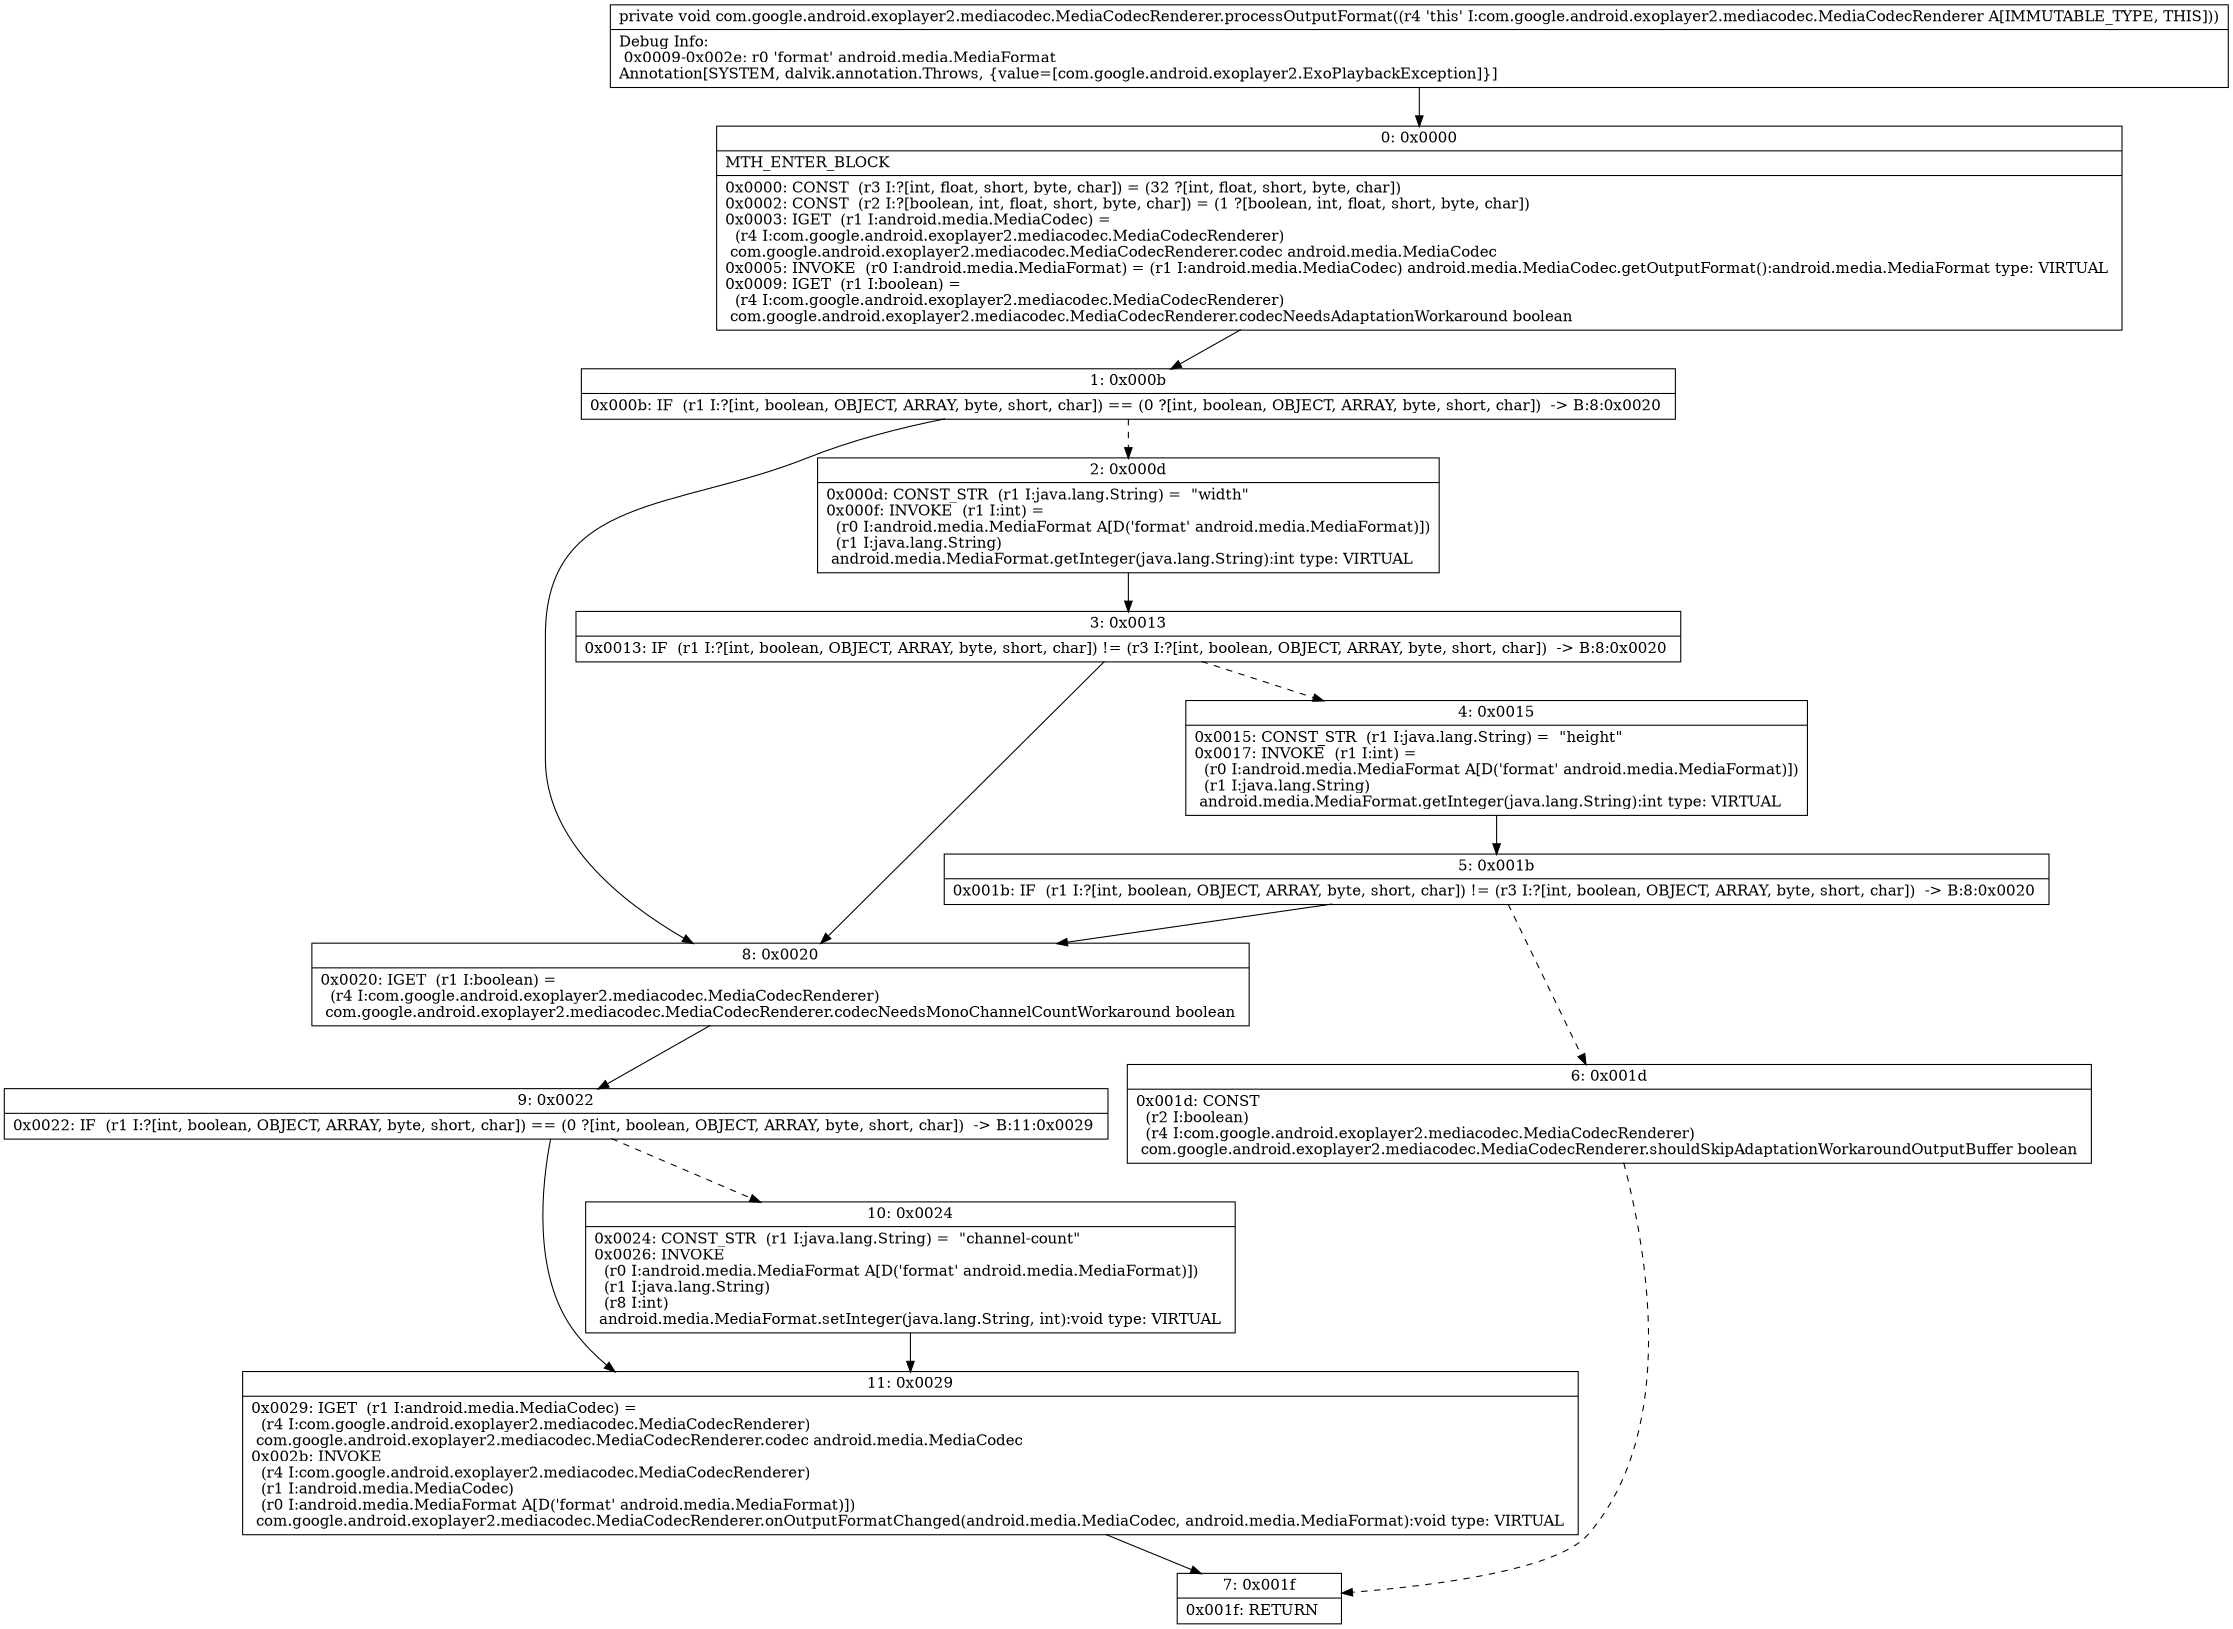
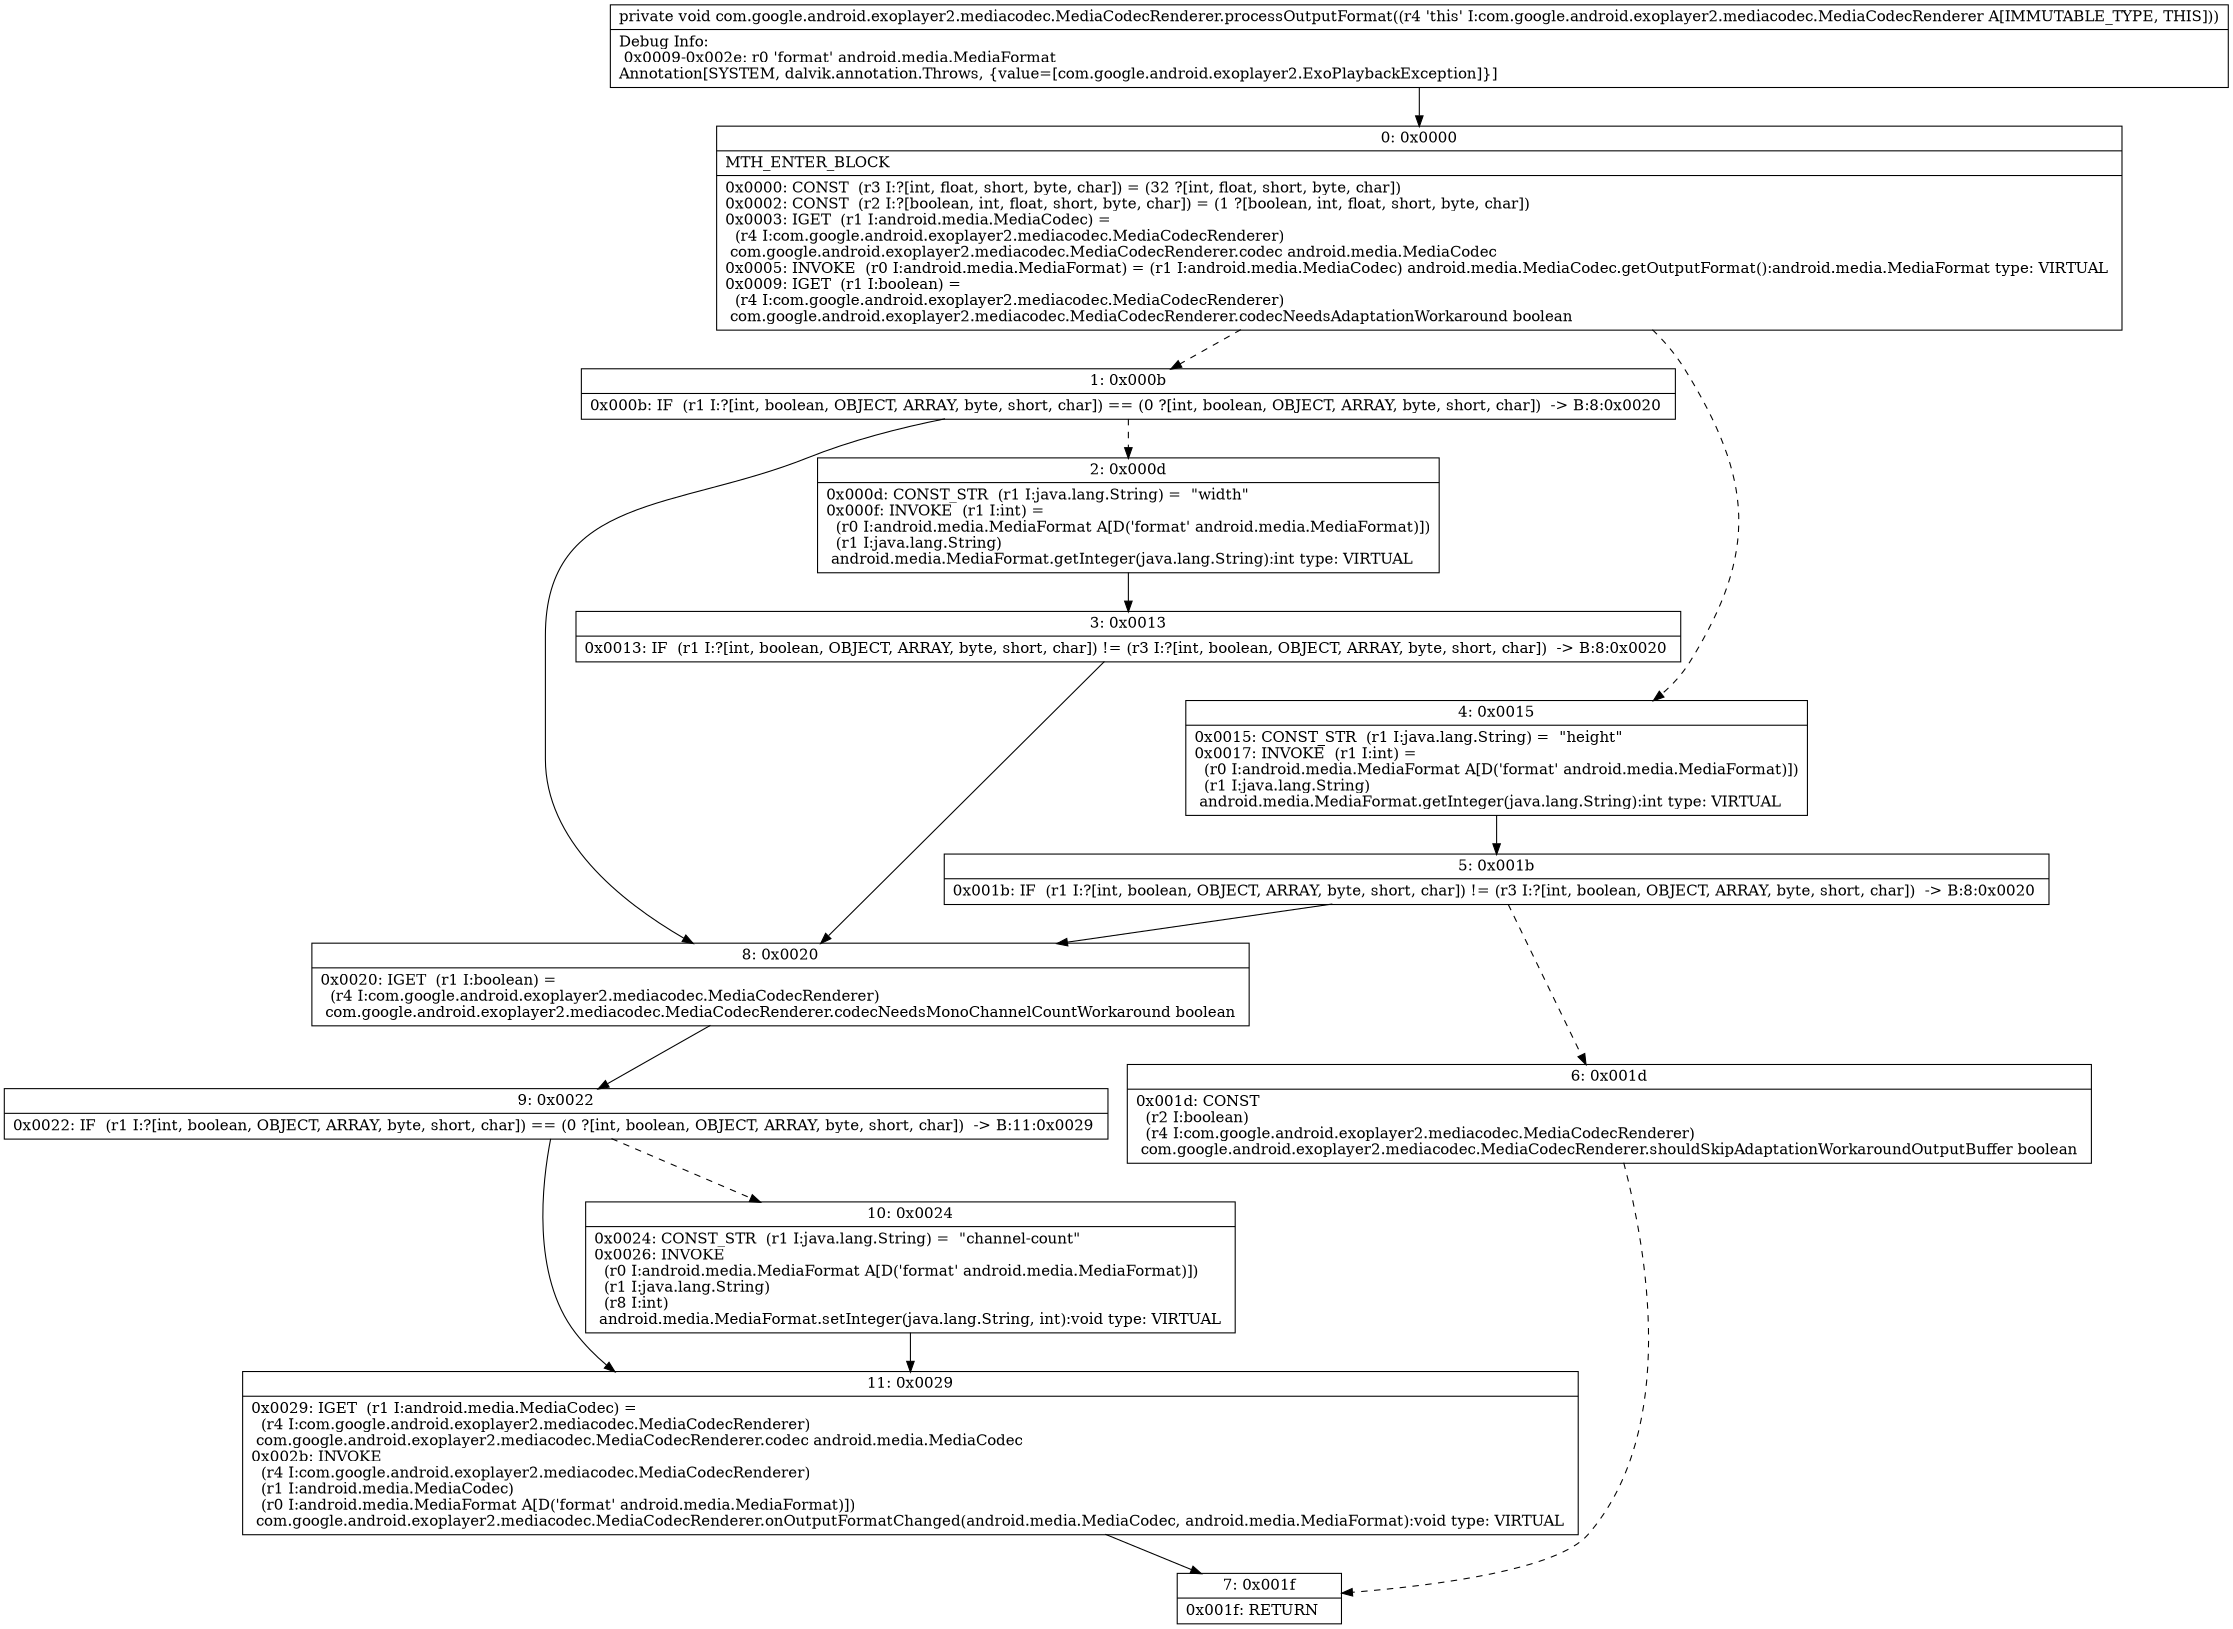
edge "0: 0x0000" -> "1: 0x000b": style solid -> dashed
edge "3: 0x0013" -> "4: 0x0015": now "0: 0x0000" -> "4: 0x0015"
